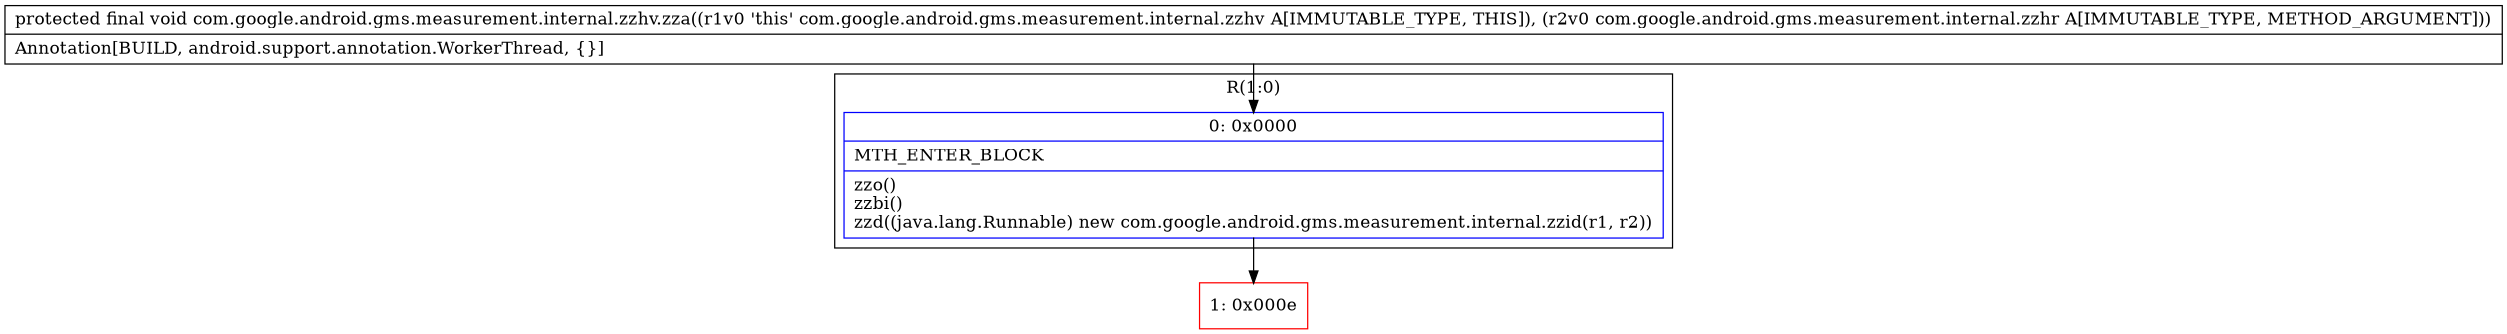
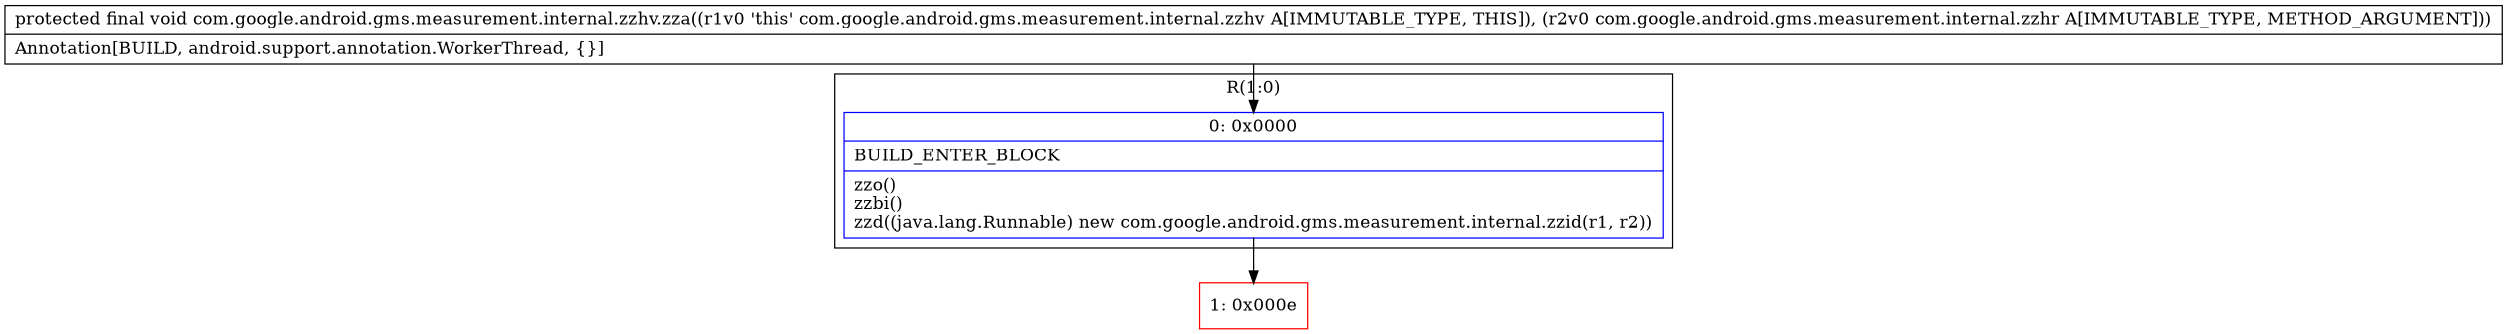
node "0: 0x0000": text "MTH_ENTER_BLOCK" -> "BUILD_ENTER_BLOCK"
